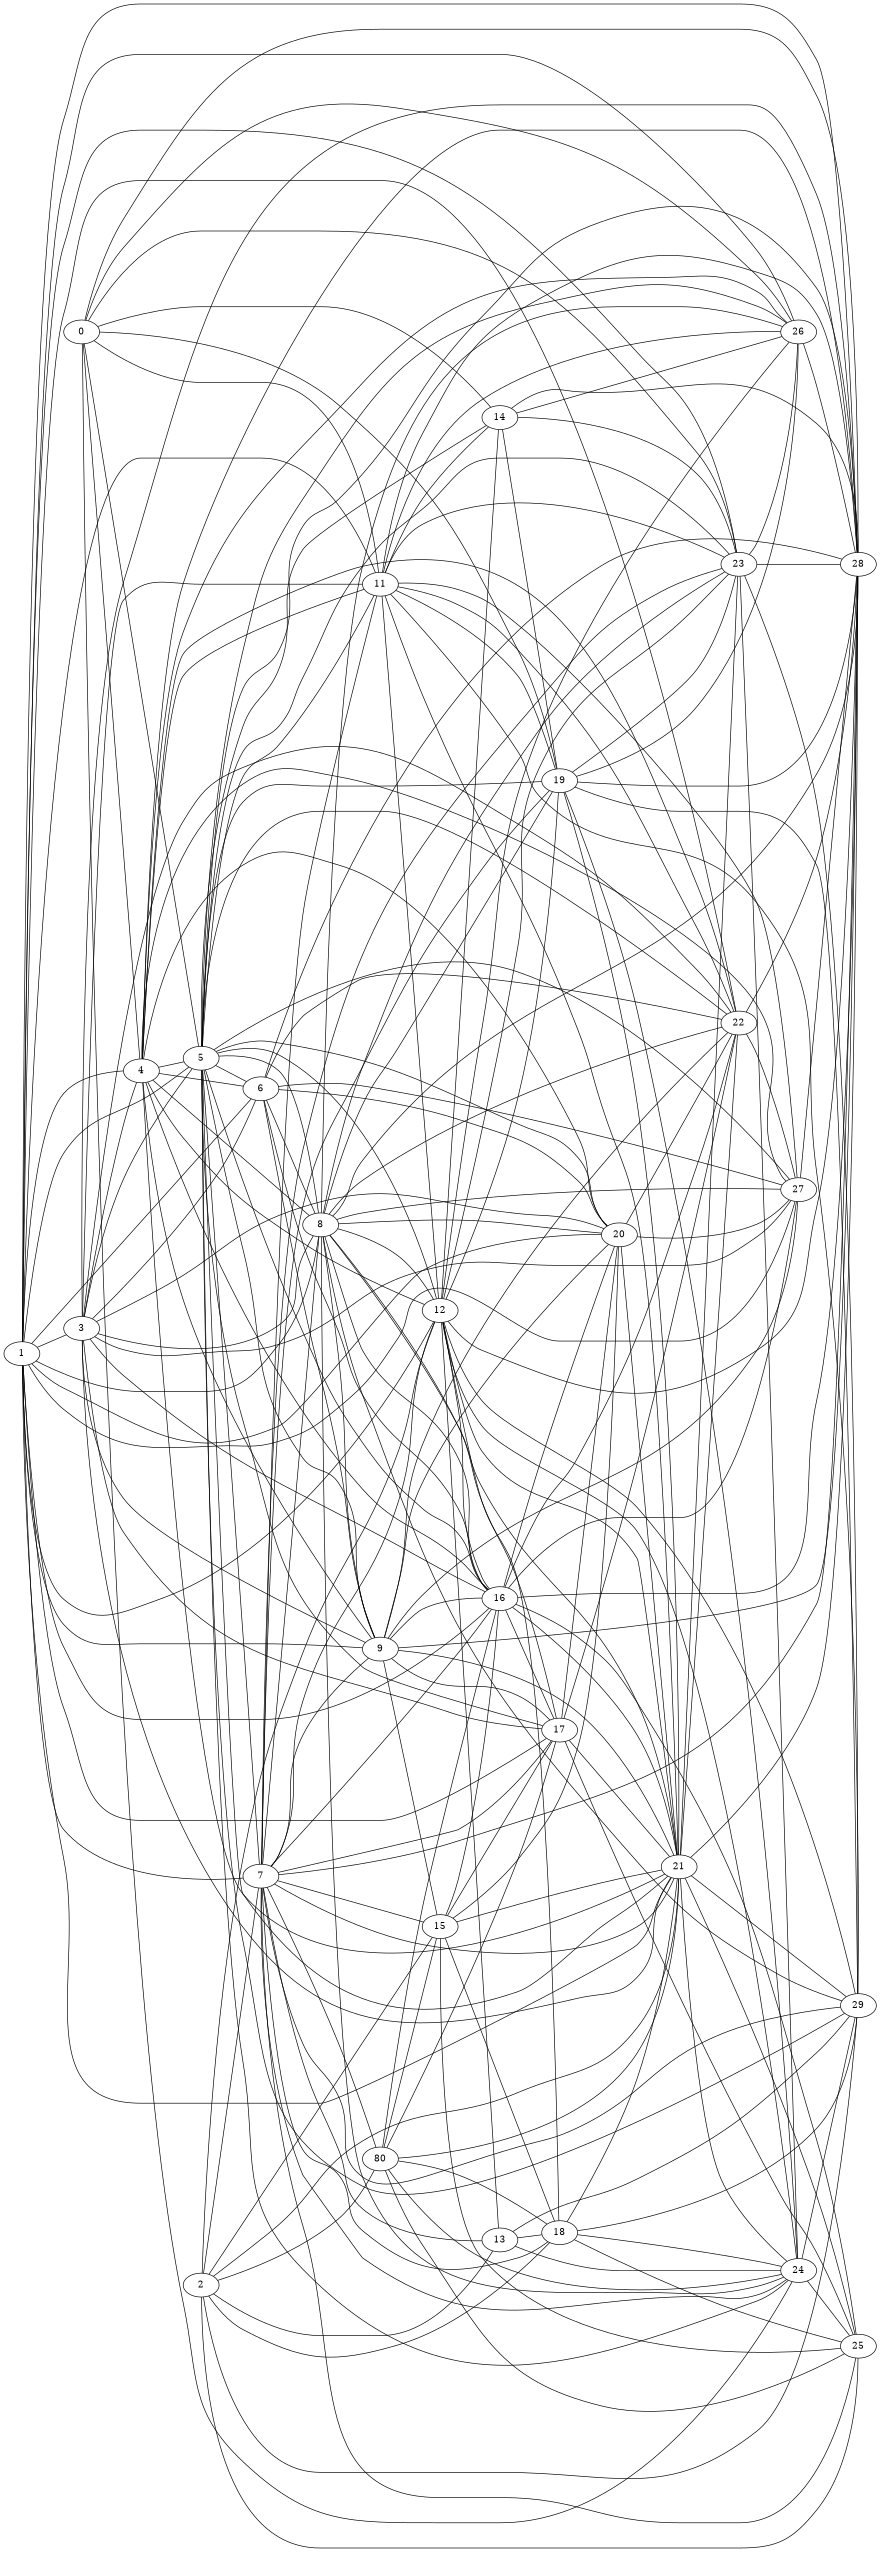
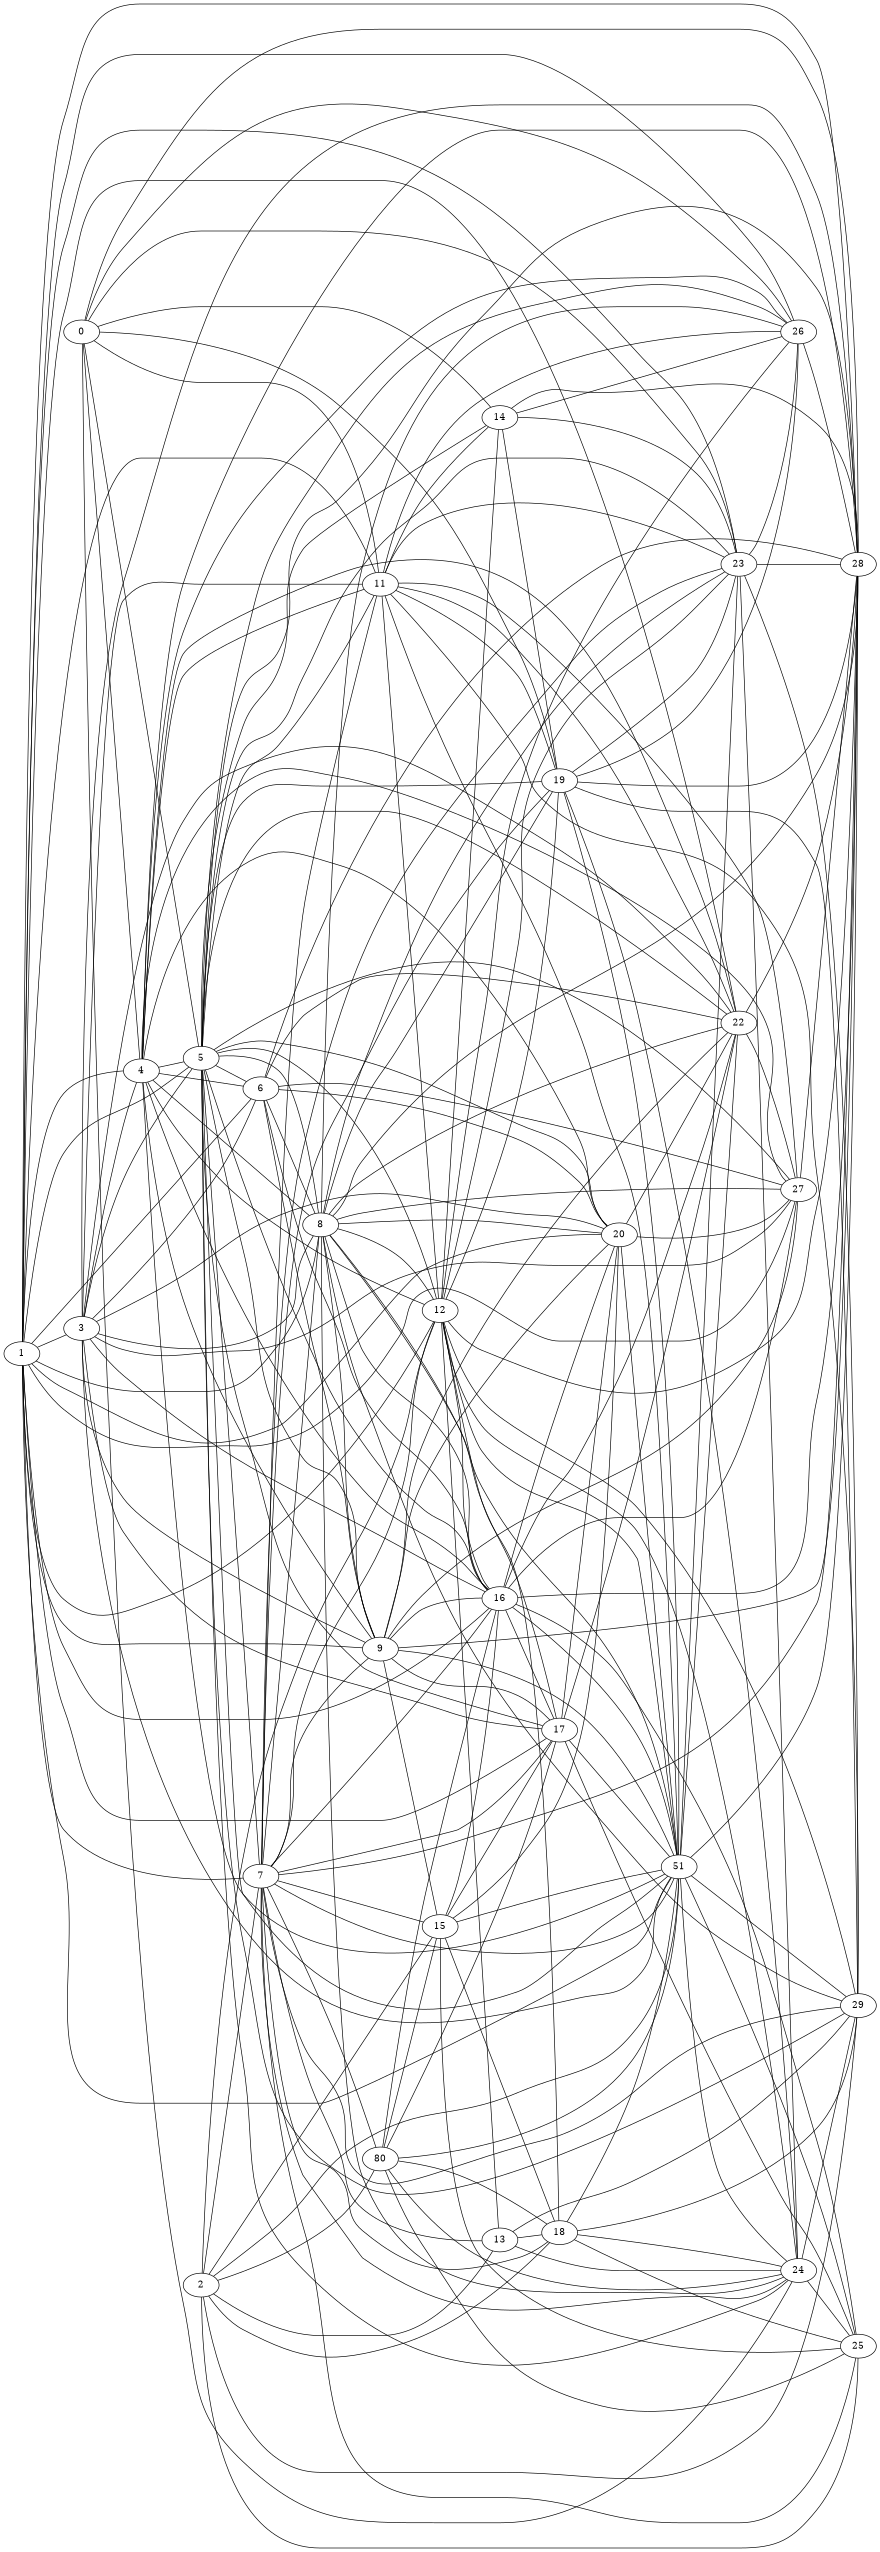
edge "28" -- "11": removed
node "21": label "21" -> "51"
